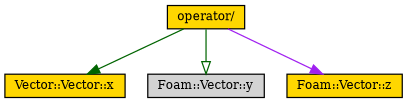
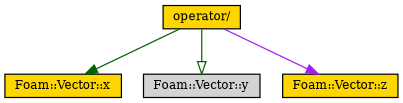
node "Vector::Vector::x": label "Vector::Vector::x" -> "Foam::Vector::x"
